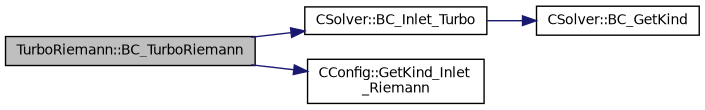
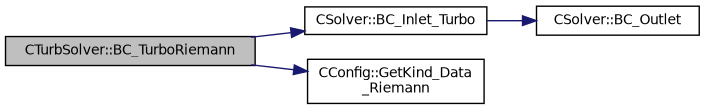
node "CSolver::BC_GetKind": label "CSolver::BC_GetKind" -> "CSolver::BC_Outlet"
node "TurboRiemann::BC_TurboRiemann": label "TurboRiemann::BC_TurboRiemann" -> "CTurbSolver::BC_TurboRiemann"
node "CConfig::GetKind_Inlet _Riemann": label "CConfig::GetKind_Inlet _Riemann" -> "CConfig::GetKind_Data _Riemann"
